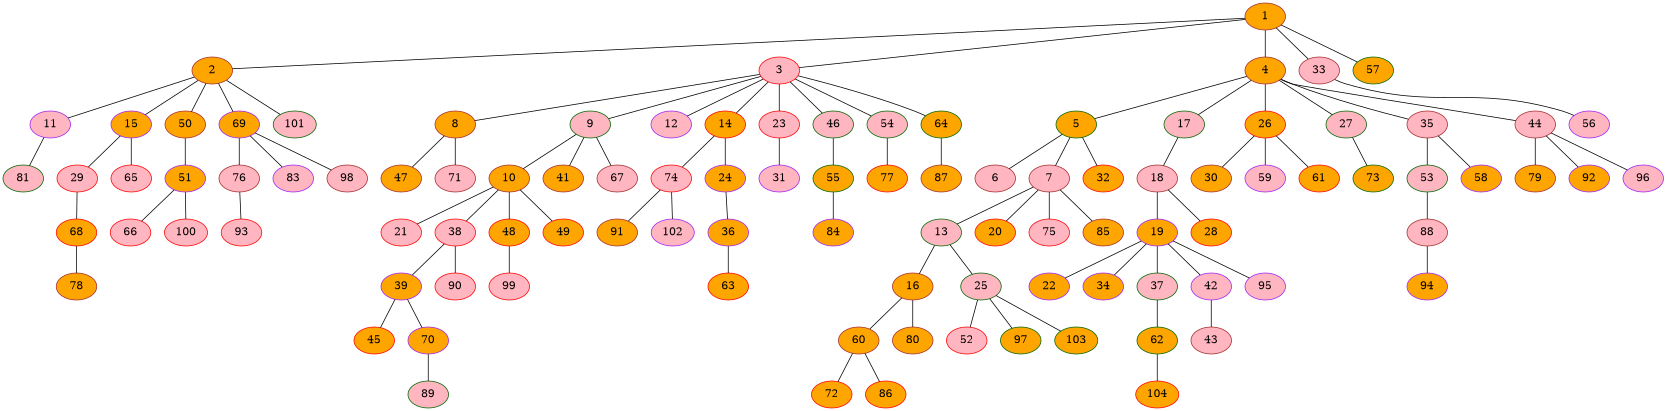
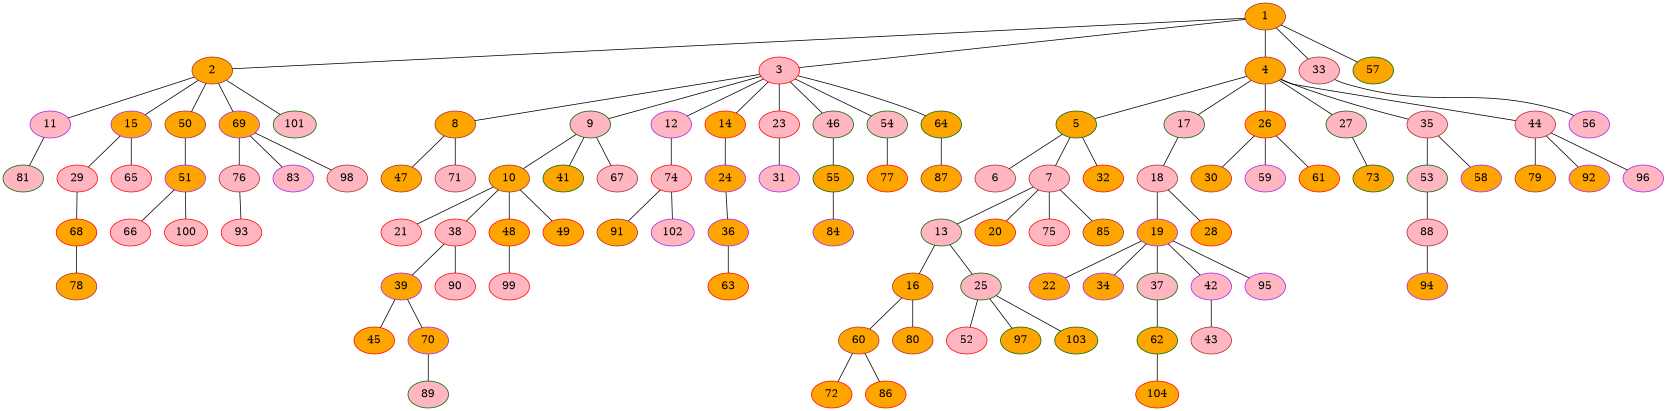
edge "14" -- "74": now "12" -- "74"
node "41": color brown -> darkgreen
